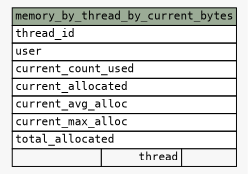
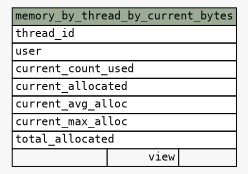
node "memory_by_thread_by_current_bytes": text "thread" -> "view"
